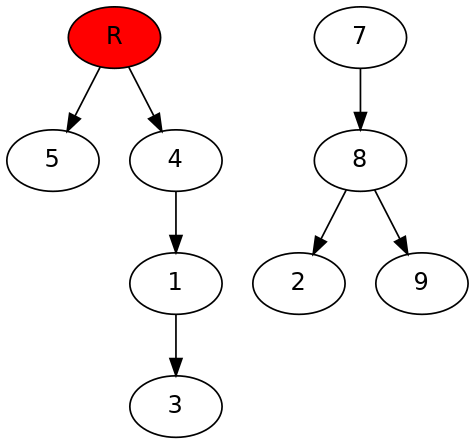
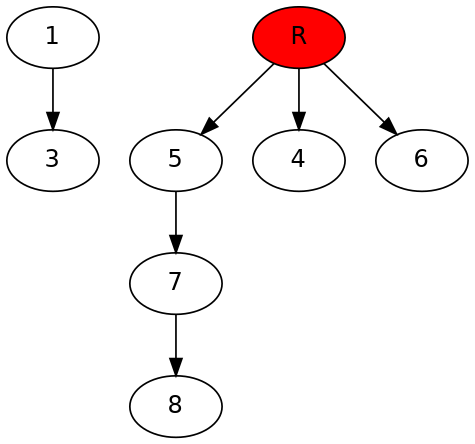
node "6": added
edge "4" -> "1": removed
edge "5" -> "7": added
node "2": removed
node "9": removed
